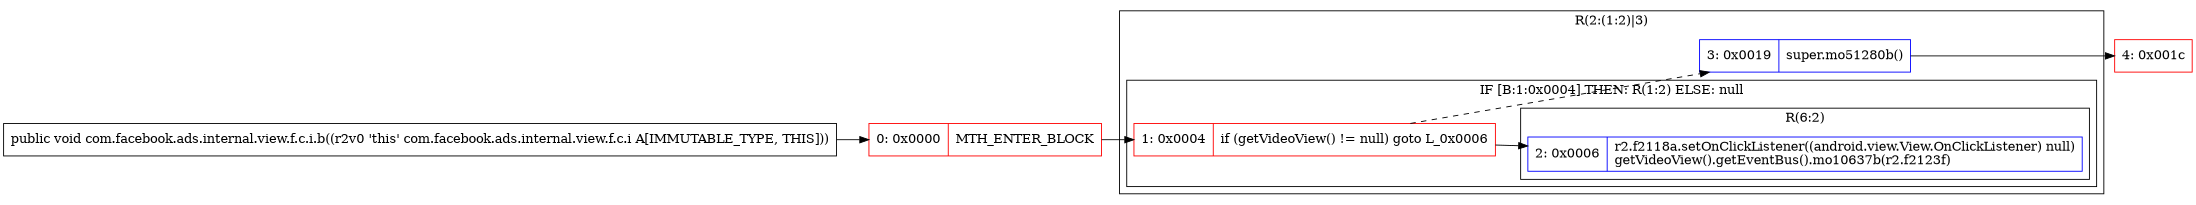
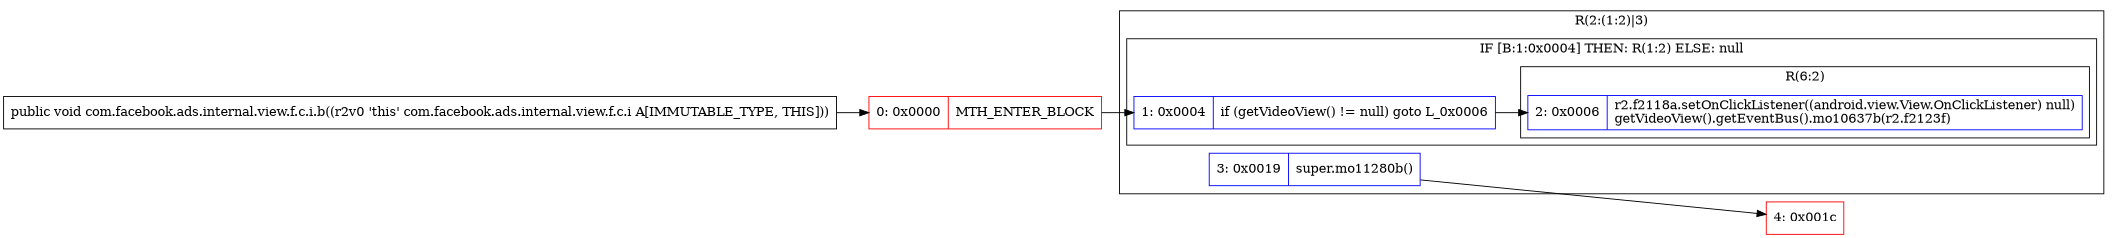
node "3: 0x0019": text "super.mo51280b()" -> "super.mo11280b()"
edge "1: 0x0004" -> "3: 0x0019": removed
node "1: 0x0004": color red -> blue
